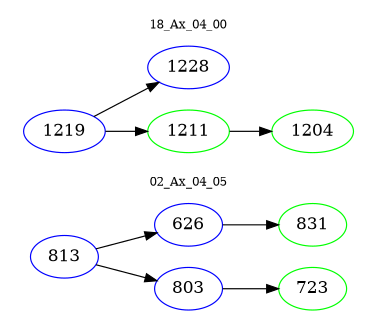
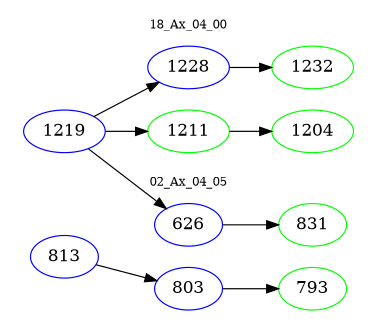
node "1232": added
edge "813" -> "626": now "1219" -> "626"
node "723": label "723" -> "793"
